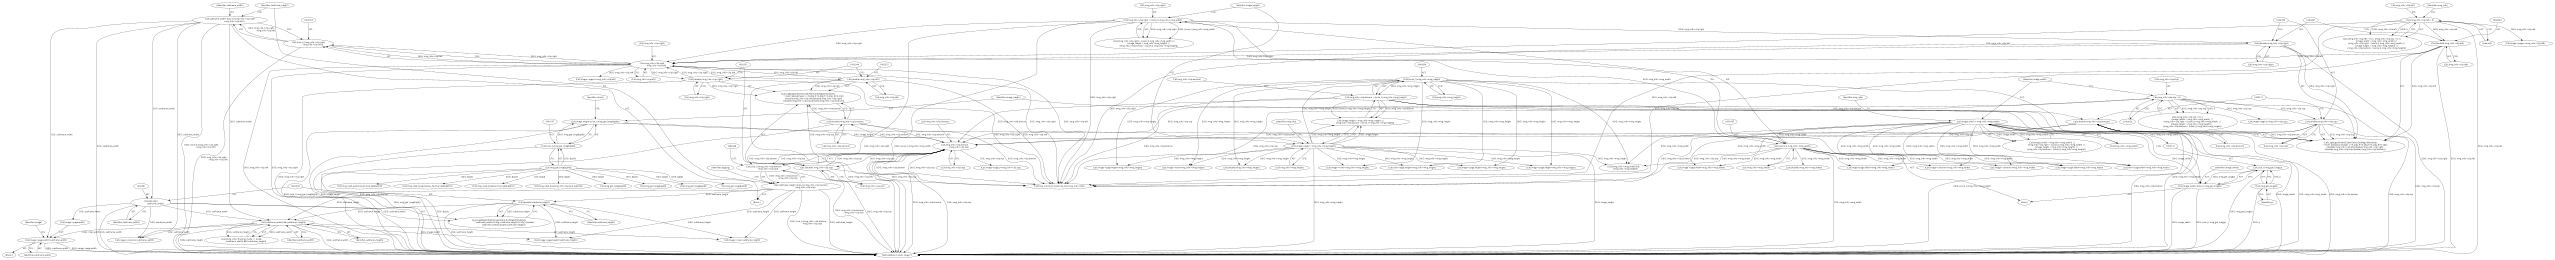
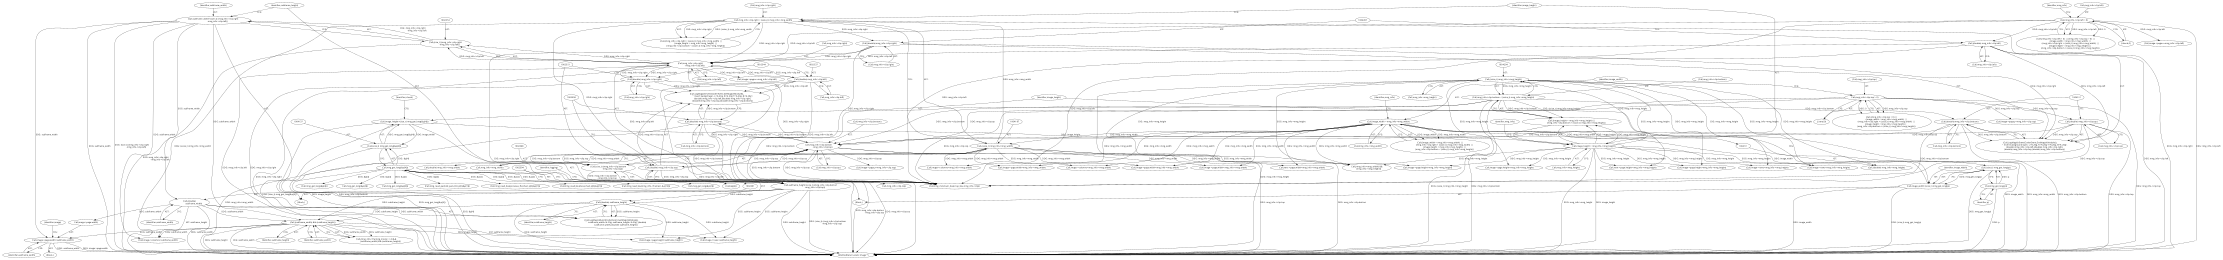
node "1004504": removed
node "1004490": removed
node "1002558": added
edge "(Call,image_height=(size_t) mng_get_long(&p[4]))" -> "(Call,(size_t) mng_get_long(&p[4]))": label "CFG: " -> "DDG: image_width"
node "(Call,&p[4])": added
edge "1002394" -> "(Call,(double) subframe_width)": now "1002394" -> "1002391"
edge "(Call,(double) subframe_width)" -> "(Call,image->columns=subframe_width)": label "DDG: subframe_width" -> "AST: subframe_height"
edge "(Call,(subframe_width) && (subframe_height))" -> "(Call,image->page.width=subframe_width)": label "DDG: mng_width" -> "DDG: subframe_width"
